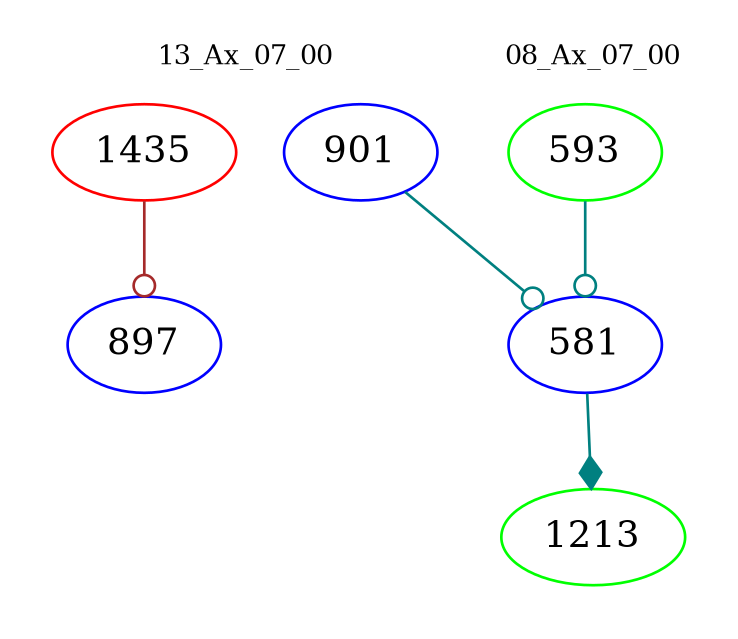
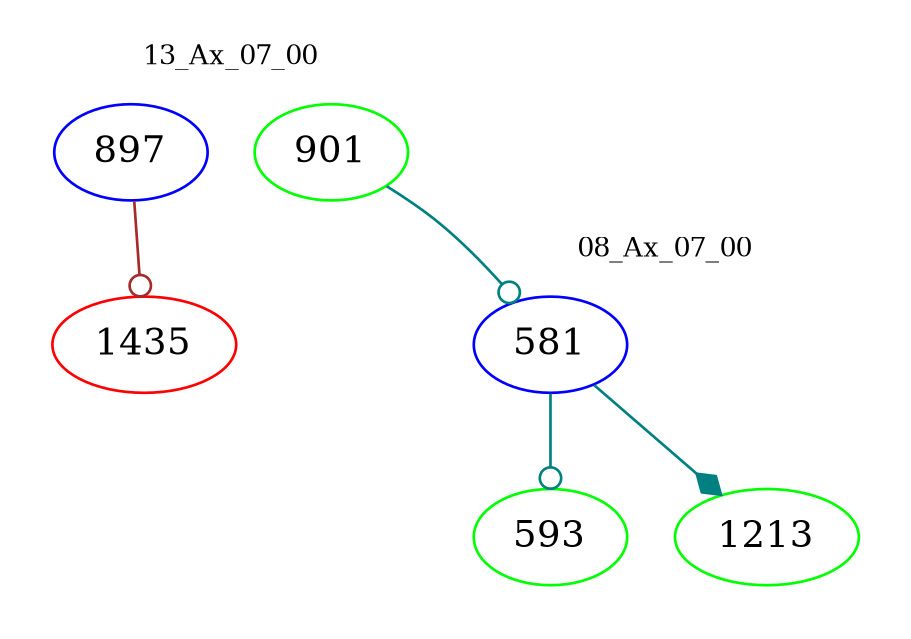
node "901": color blue -> green
edge "1435" -> "897": reversed
edge "593" -> "581": reversed
